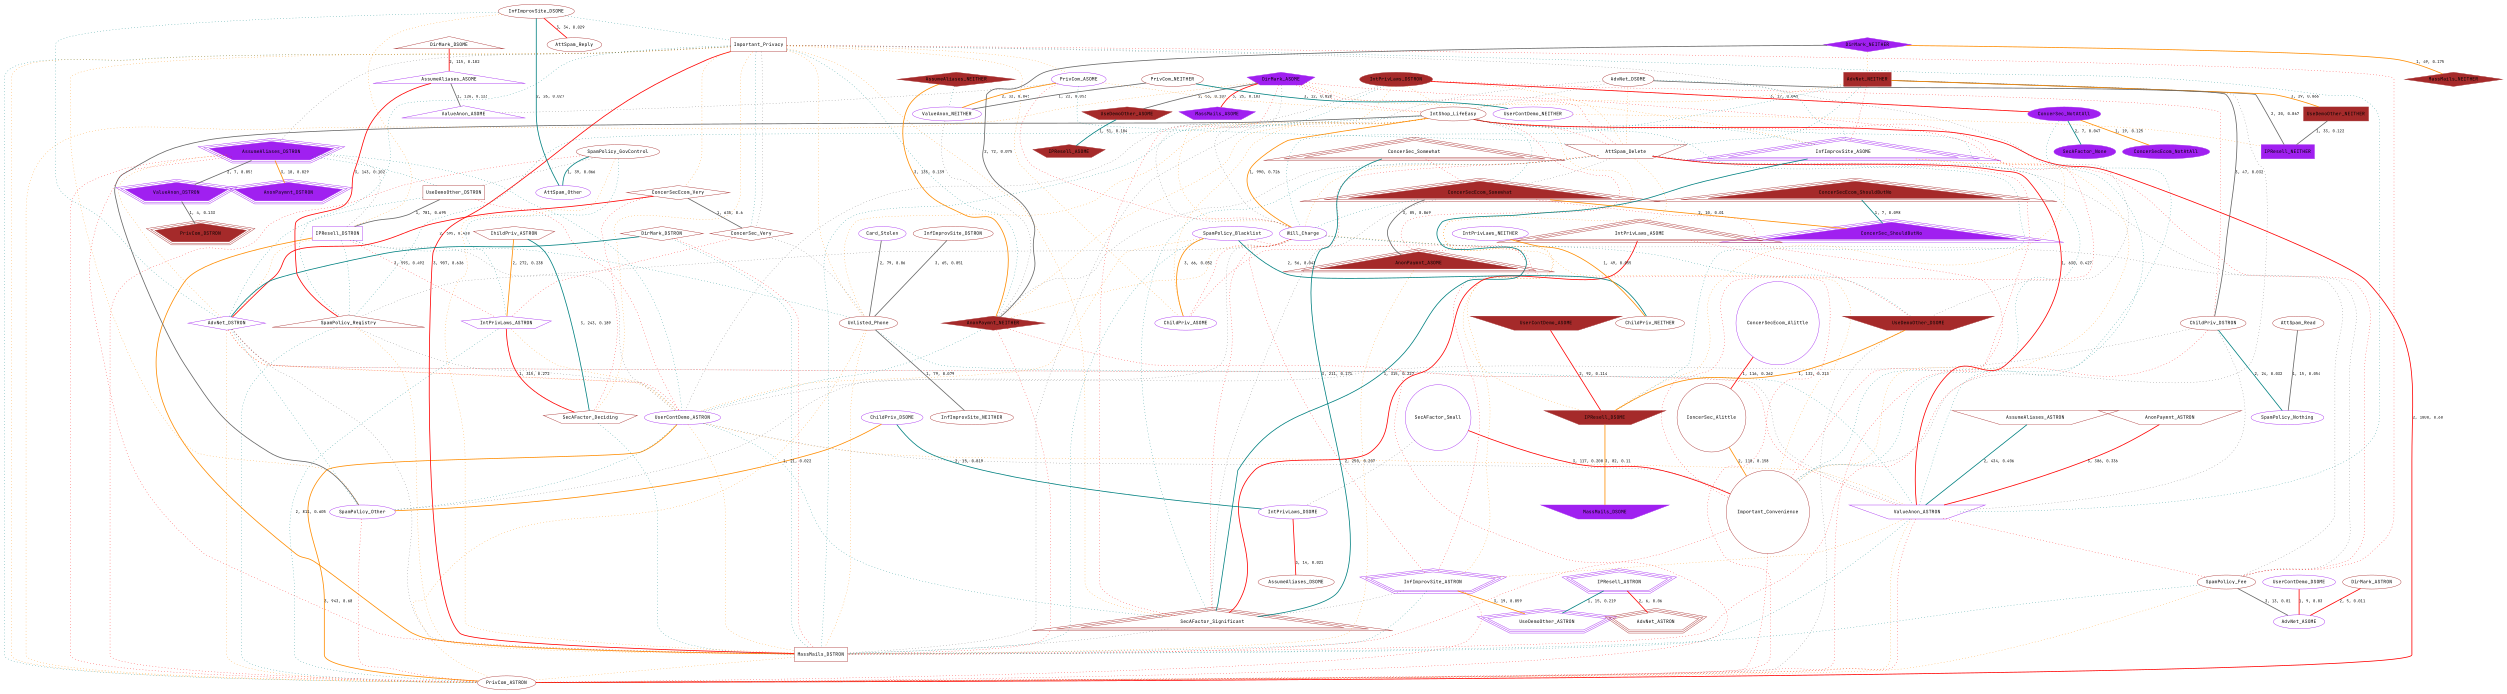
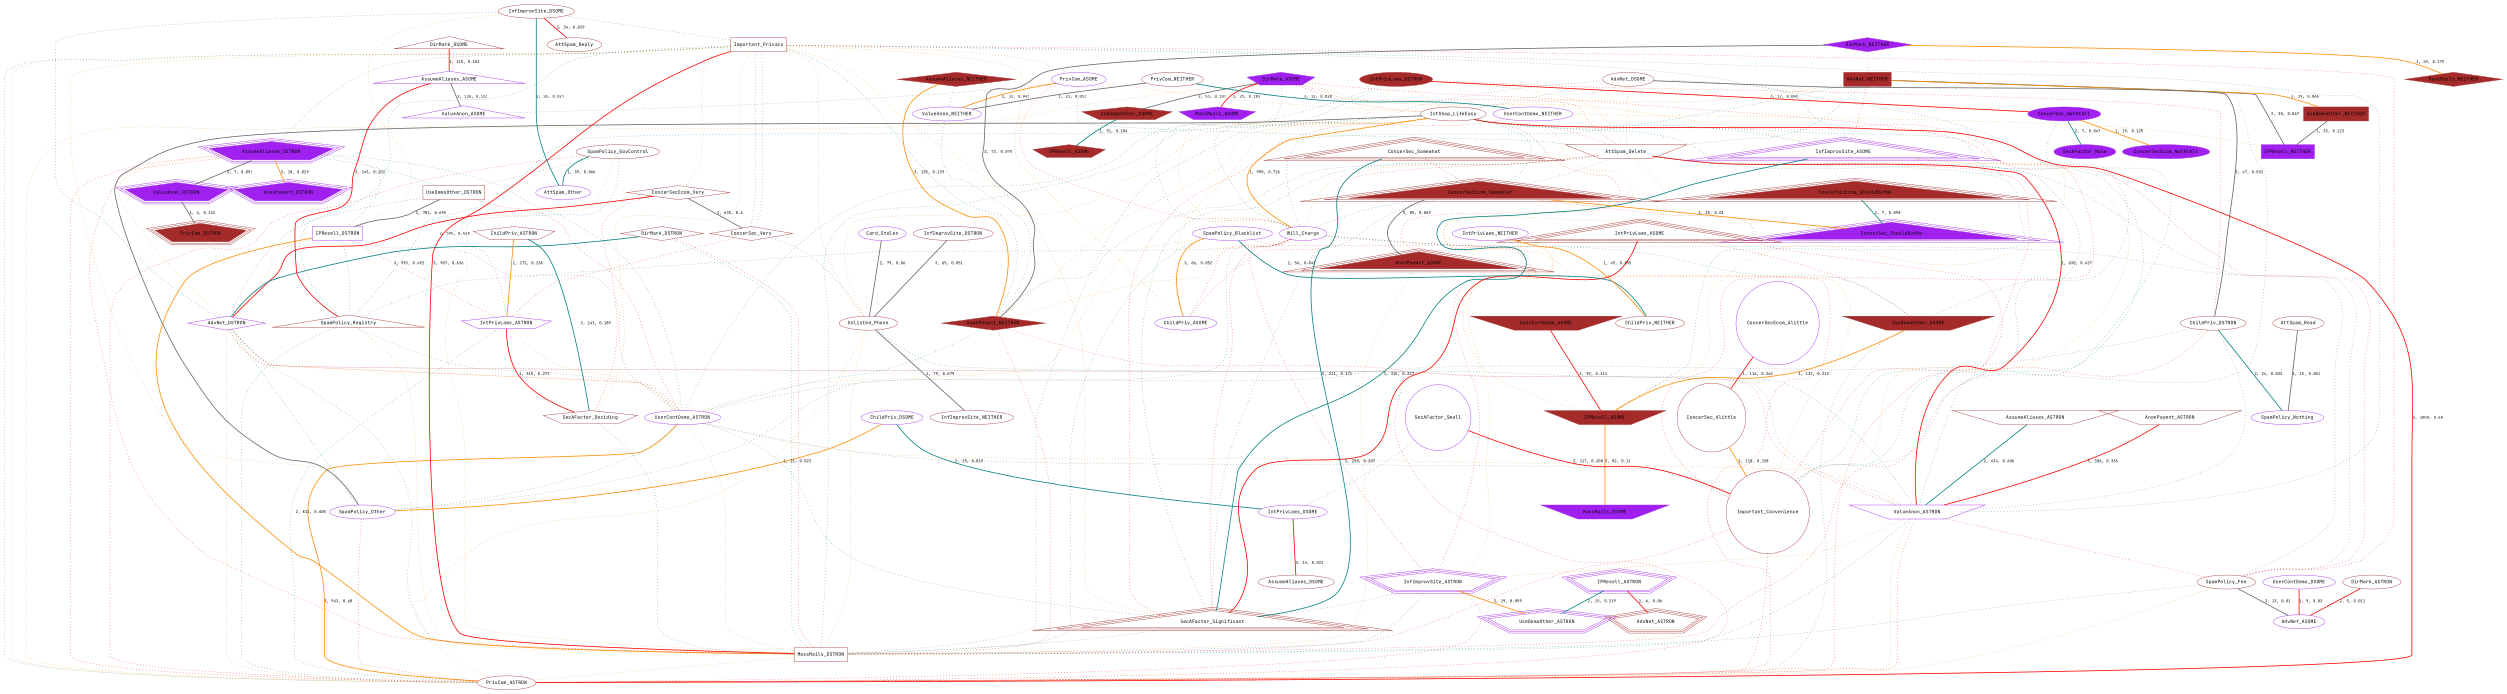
edge "IPResell_DSTRON" -- "Unlisted_Phone": removed
edge "DirMark_ASOME" -- "SecAFactor_Significant": now "UserContDemo_NEITHER" -- "SecAFactor_Significant"
